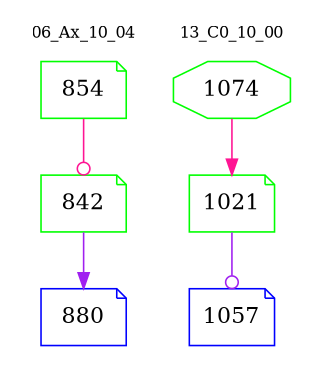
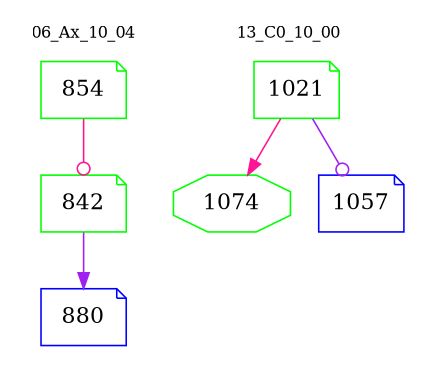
edge "1074" -> "1021": reversed
